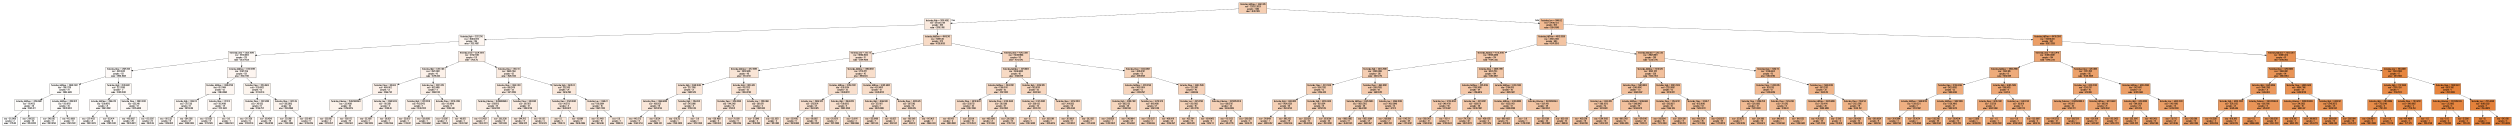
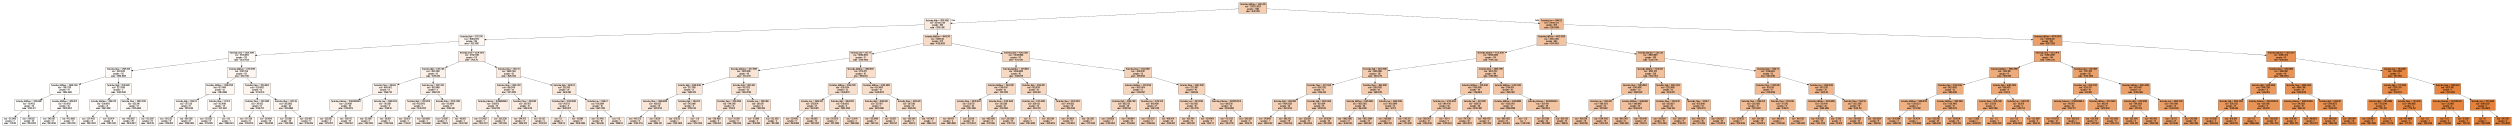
node "mse = -0.0 samples = 1 value = 4798.2202": label "mse = -0.0 samples = 1 value = 4798.2202" -> "mse = -0.0 mse = 1 value = 4798.2202"
